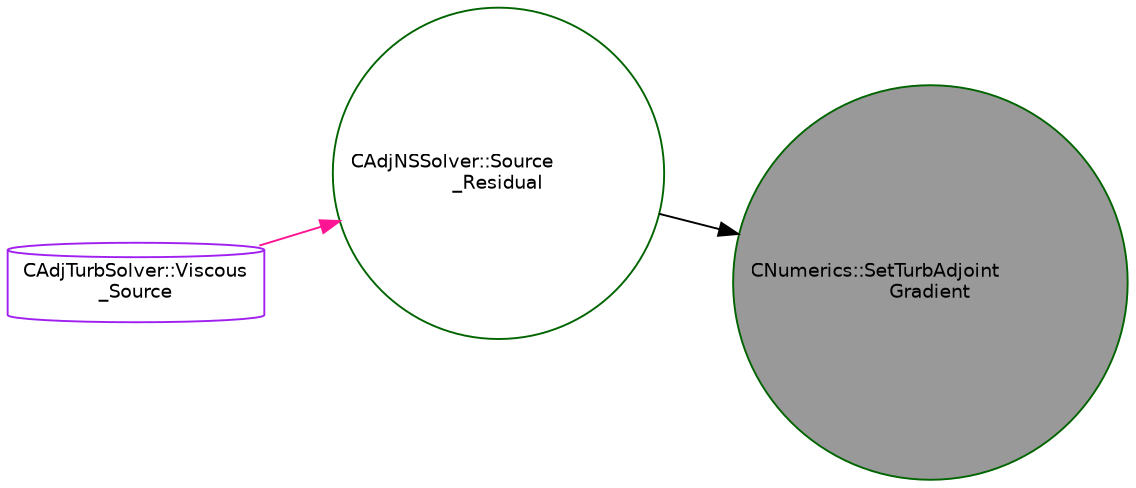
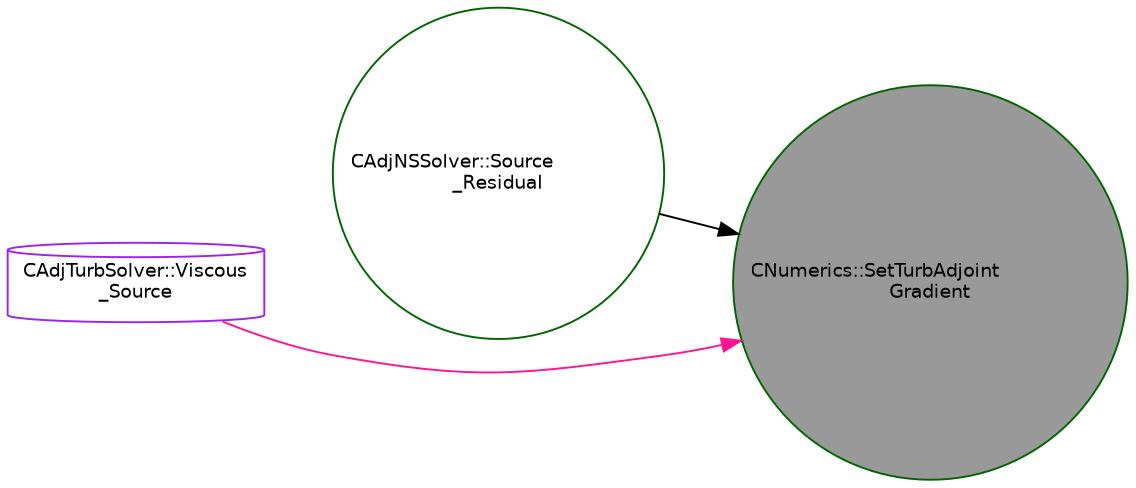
edge "CAdjTurbSolver::Viscous _Source" -> "CAdjNSSolver::Source _Residual": now "CAdjTurbSolver::Viscous _Source" -> "CNumerics::SetTurbAdjoint Gradient"
